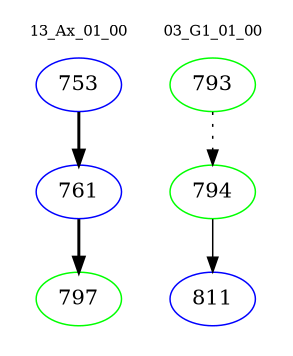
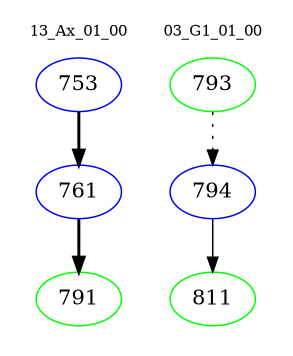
node "794": color green -> blue
node "797": label "797" -> "791"
node "811": color blue -> green
